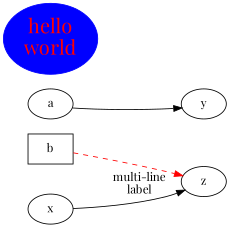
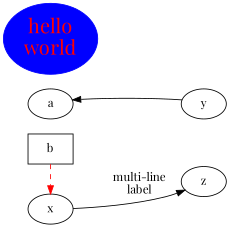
edge "a" -> "y": reversed
edge "b" -> "z": now "b" -> "x"
